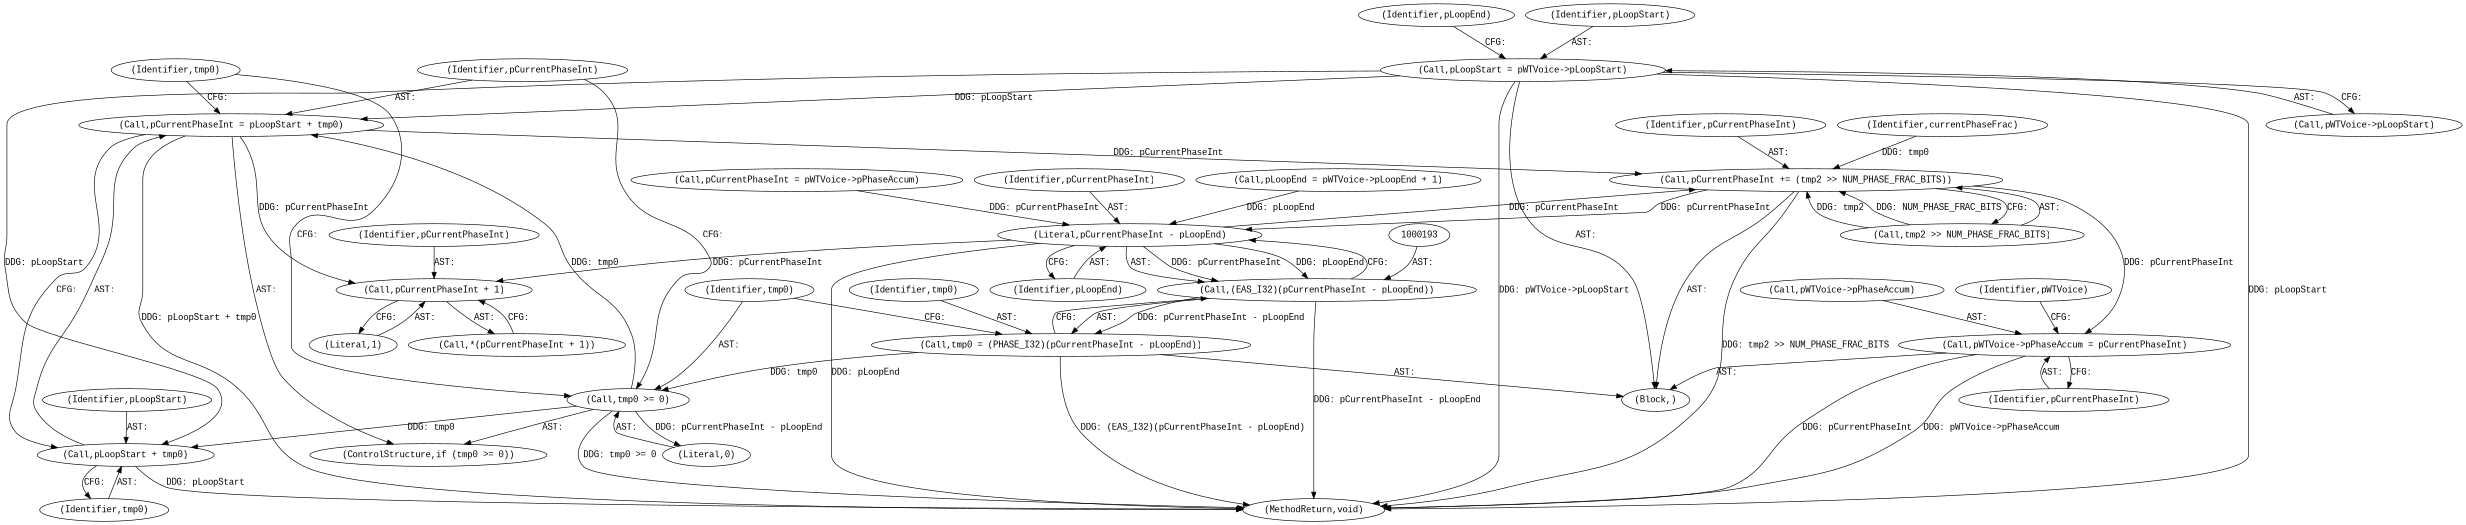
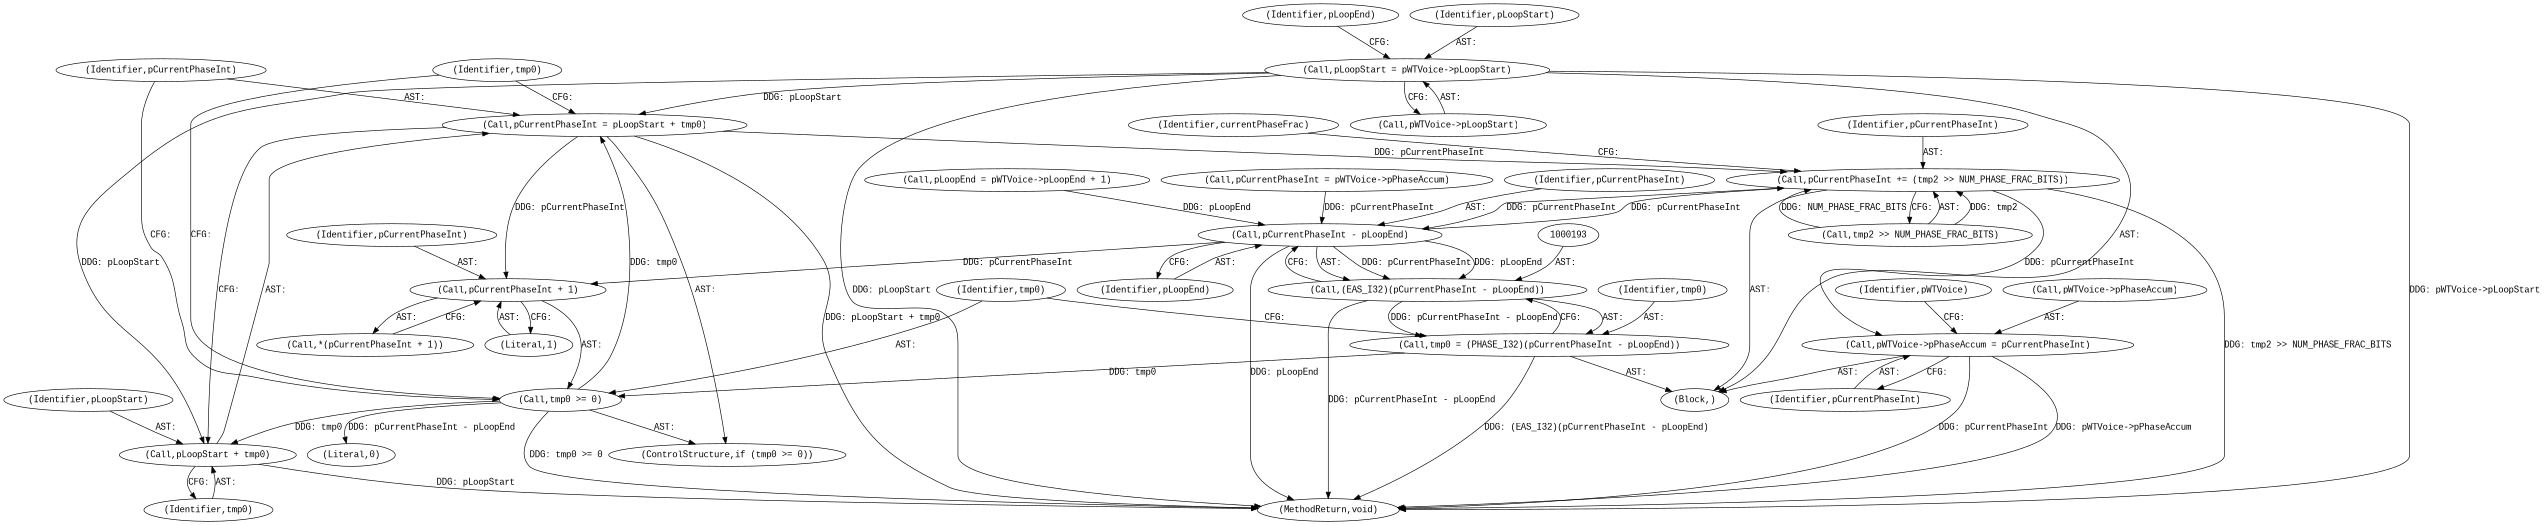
edge "(Identifier,currentPhaseFrac)" -> "(Call,pCurrentPhaseInt += (tmp2 >> NUM_PHASE_FRAC_BITS))": label "DDG: tmp0" -> "CFG: "
node "(Literal,pCurrentPhaseInt - pLoopEnd)": label "(Literal,pCurrentPhaseInt - pLoopEnd)" -> "(Call,pCurrentPhaseInt - pLoopEnd)"
edge "(Literal,0)" -> "(Call,tmp0 >= 0)": now "(Call,pCurrentPhaseInt + 1)" -> "(Call,tmp0 >= 0)"
